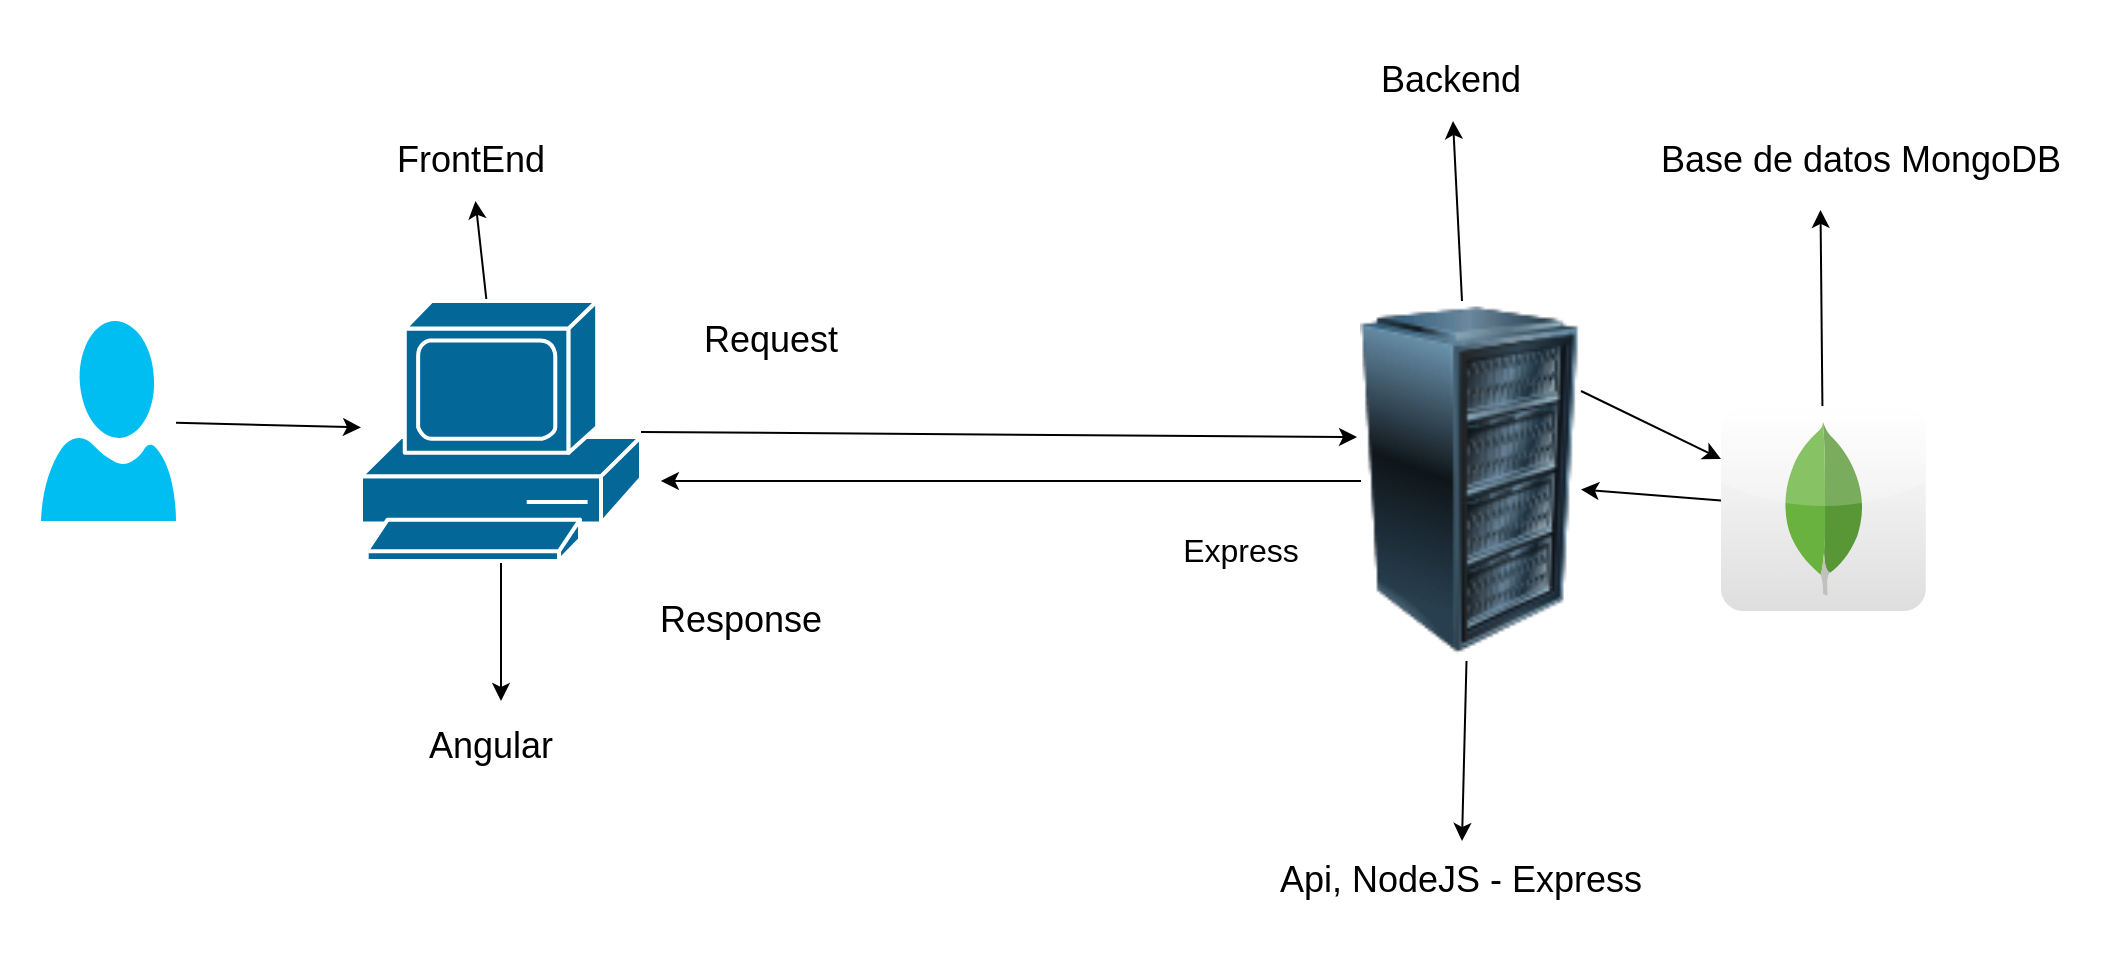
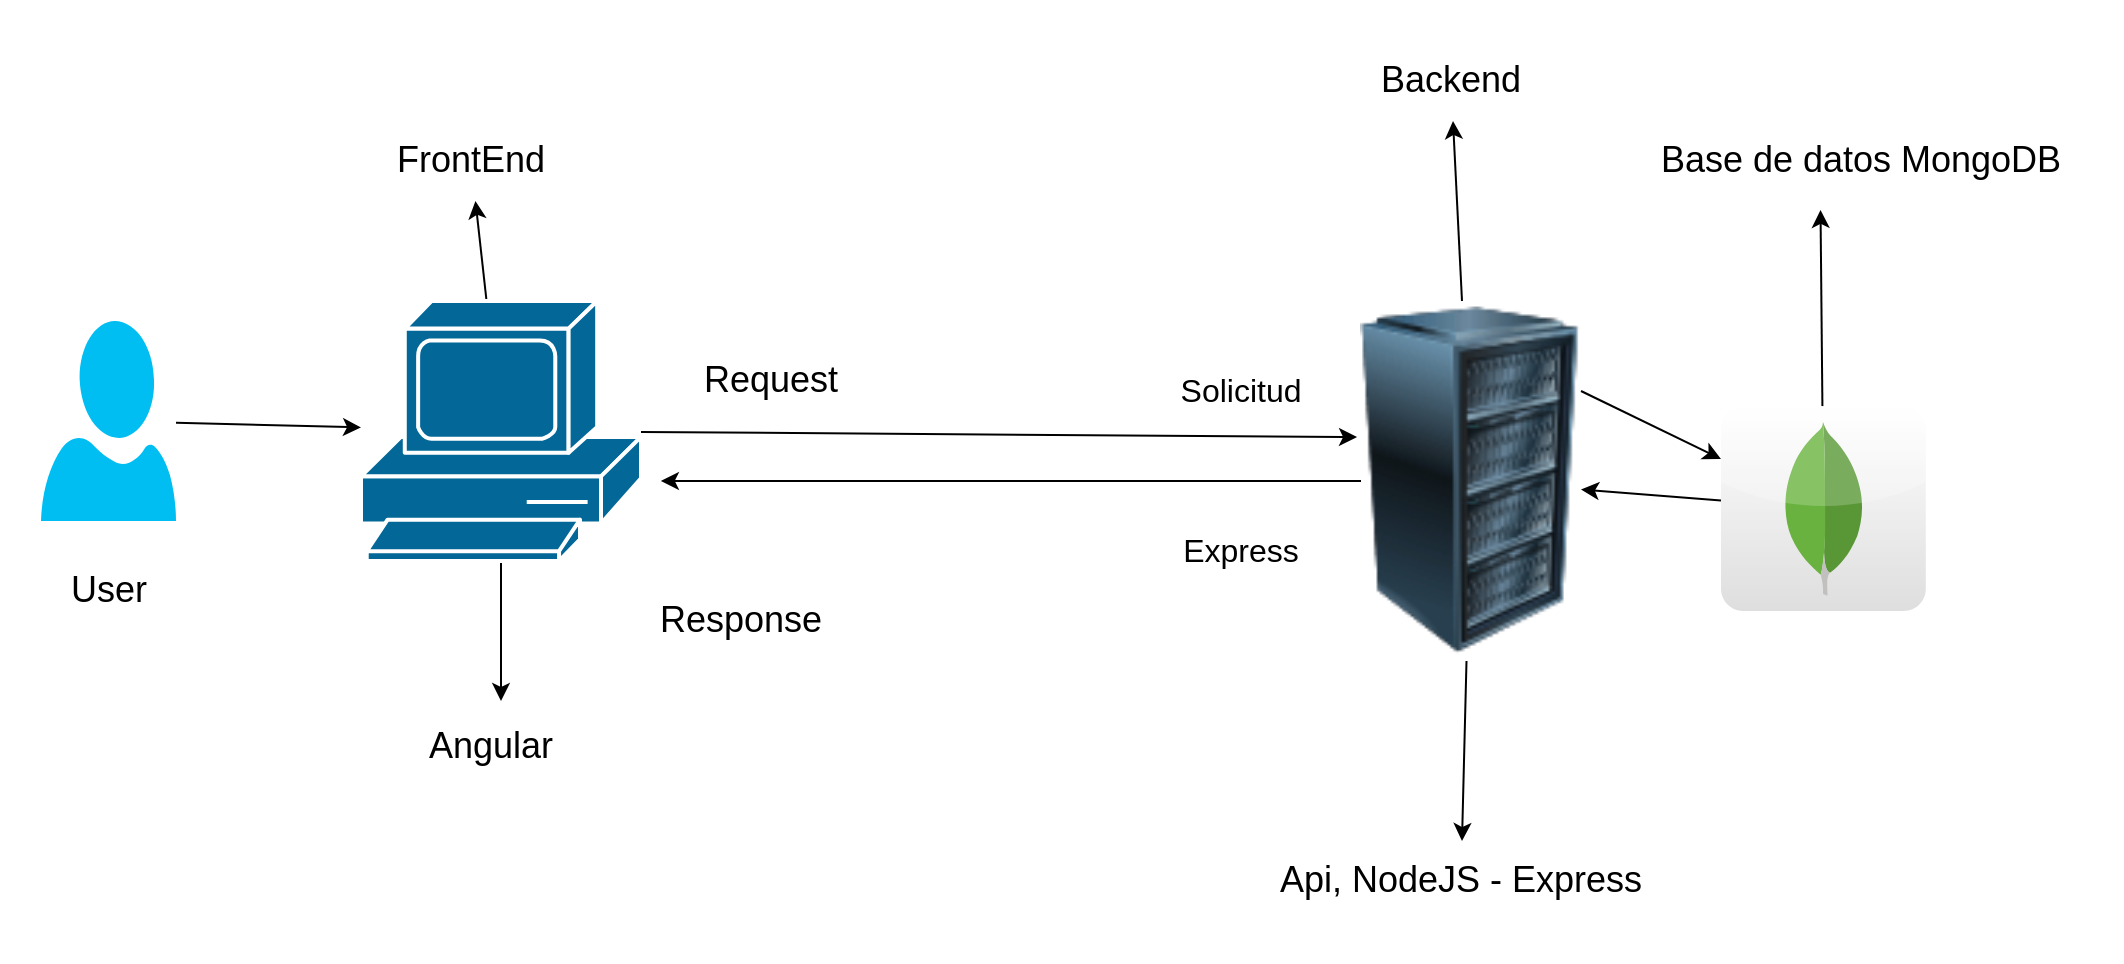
node "Request": moved (771, 341) -> (771, 381)
node "Solicitud": added
node "User": added
